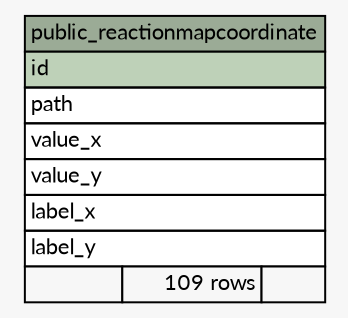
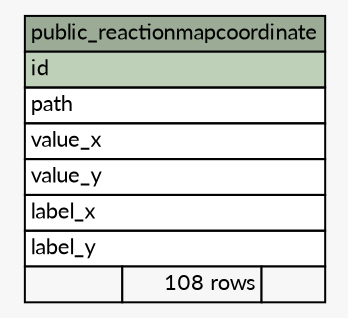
node "public_reactionmapcoordinate": text "109 rows" -> "108 rows"
